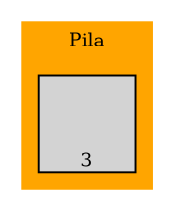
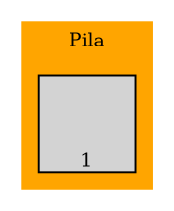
node "3": label "3" -> "1"
